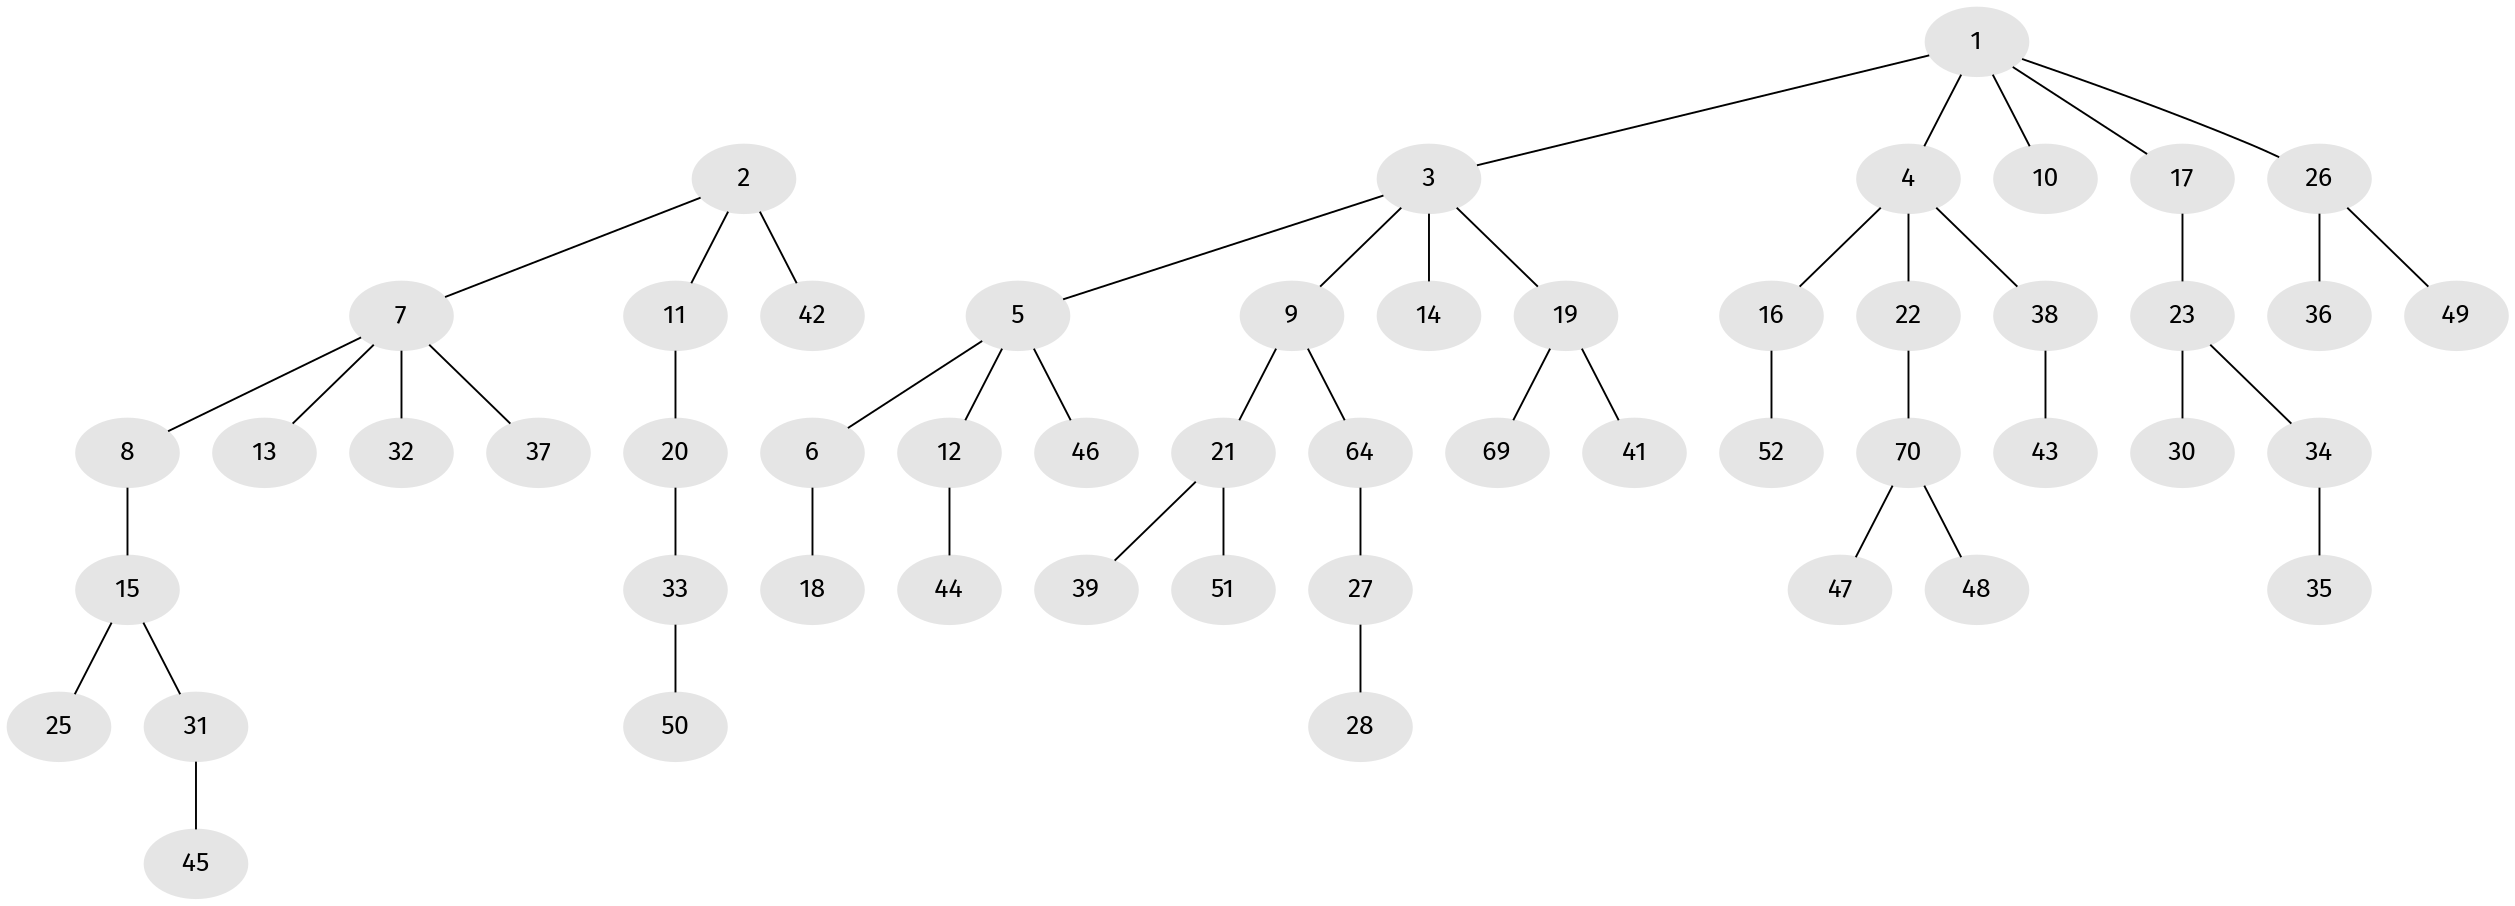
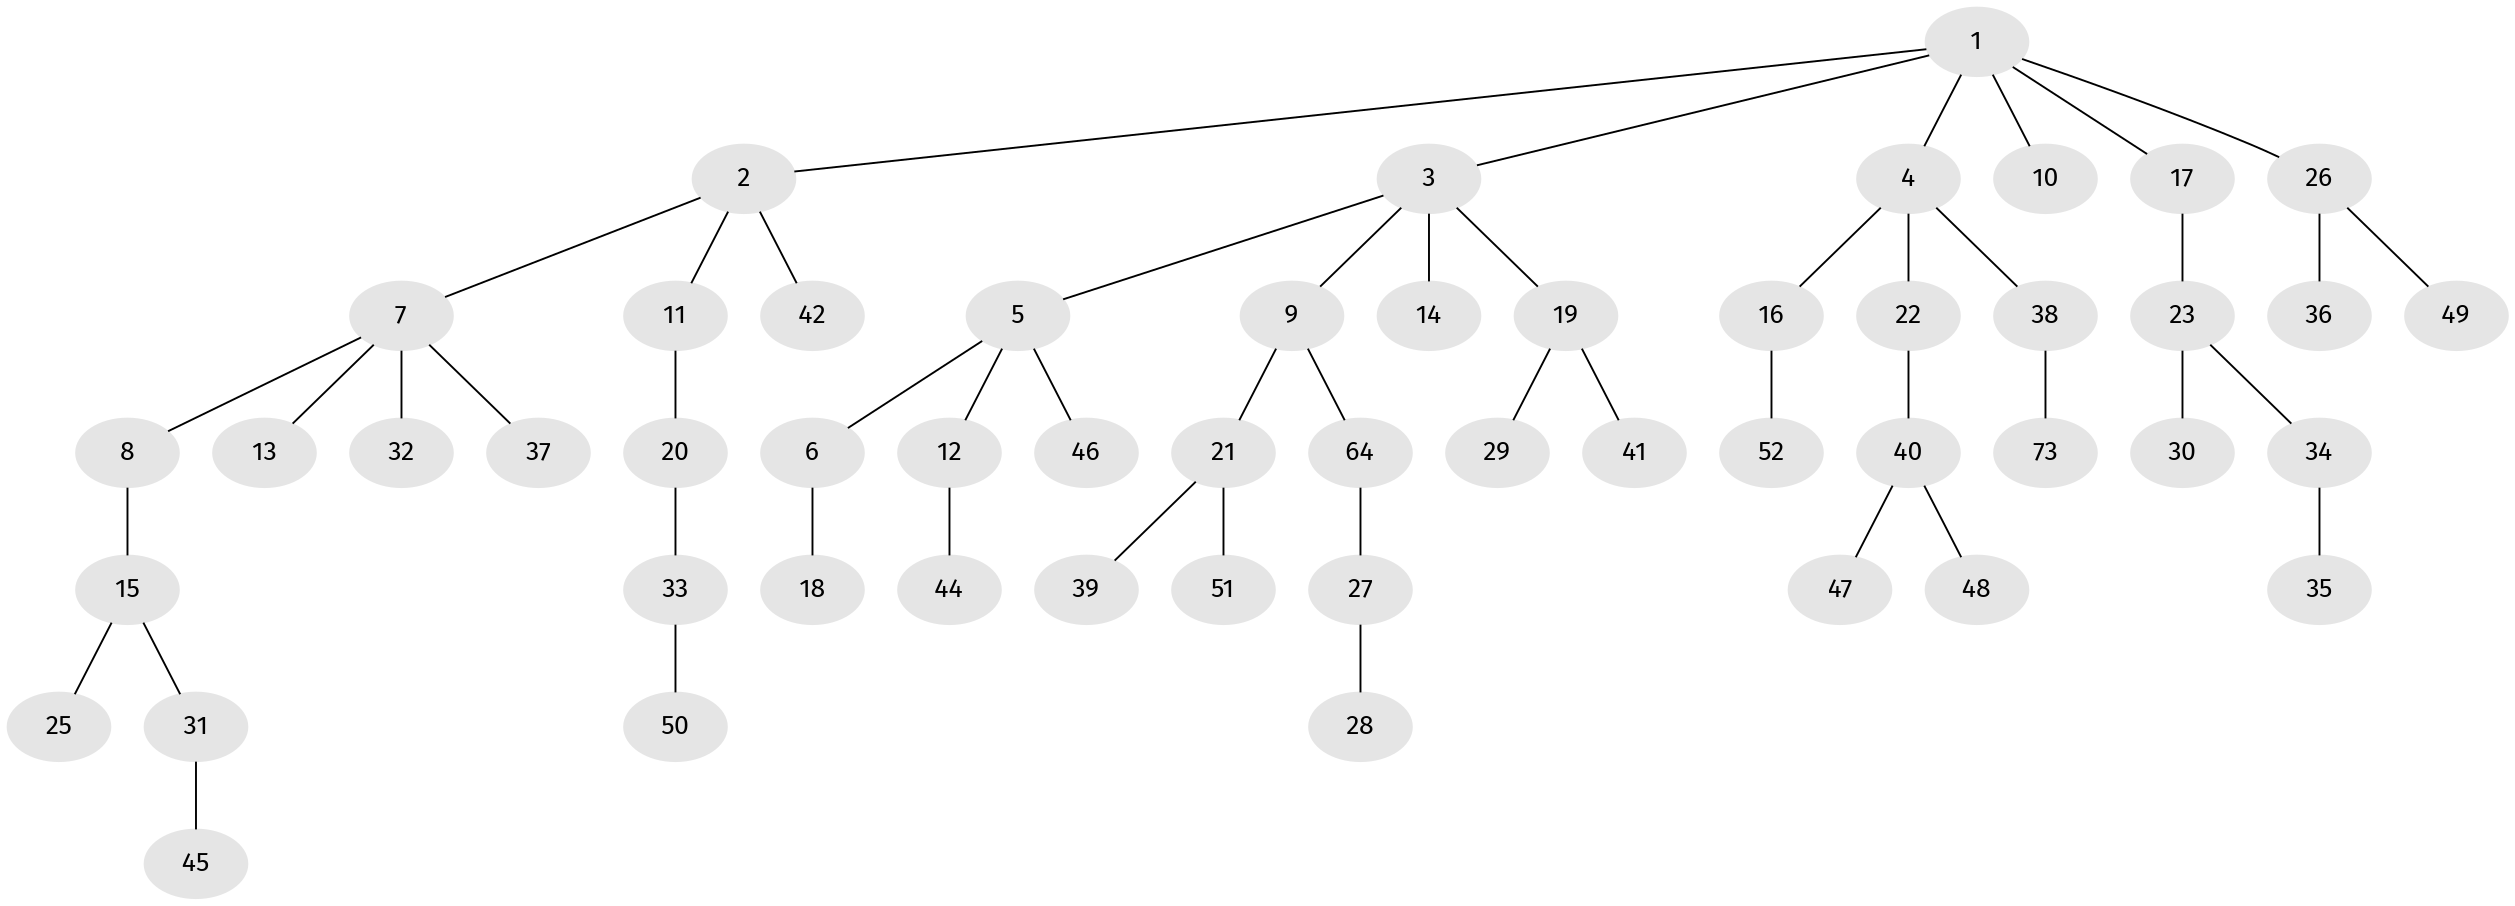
edge "1" -- "2": added
node "69": label "69" -> "29"
node "70": label "70" -> "40"
node "43": label "43" -> "73"
